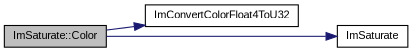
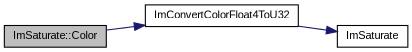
edge "ImSaturate::Color" -> "ImSaturate": now "ImConvertColorFloat4ToU32" -> "ImSaturate"
